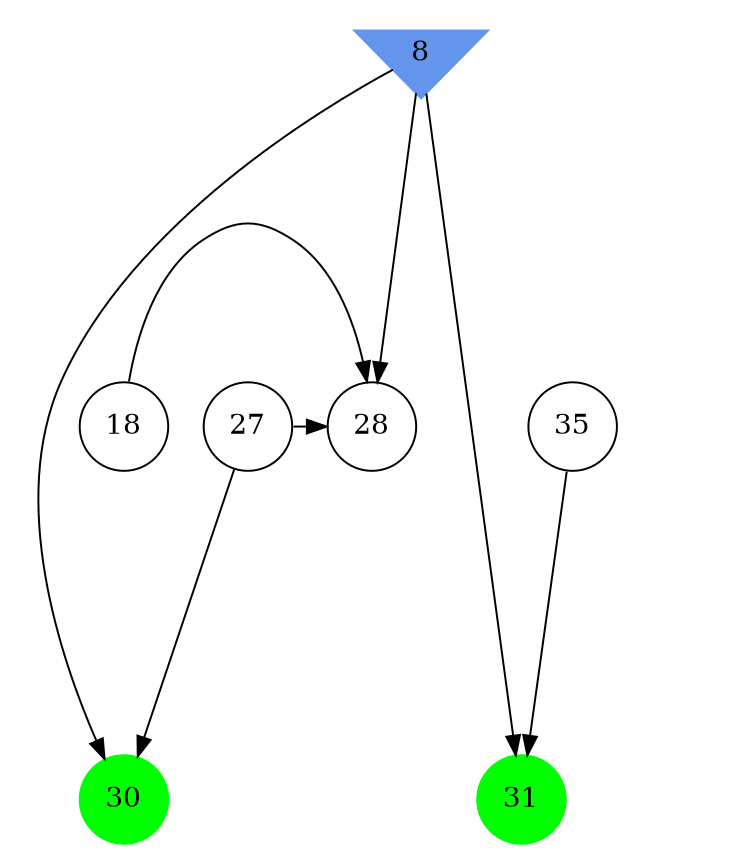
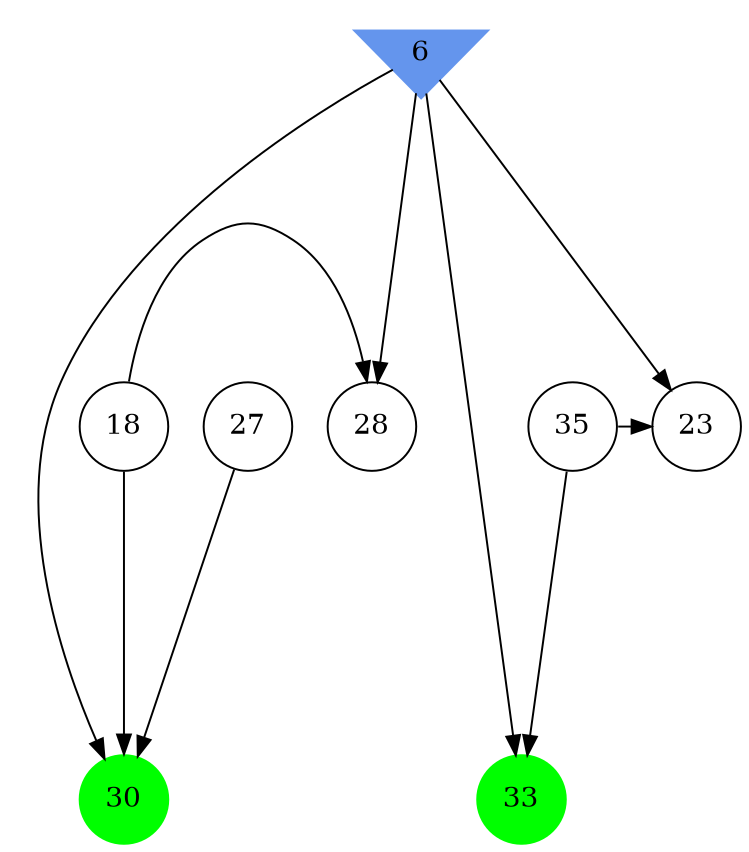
node "8": label "8" -> "6"
edge "27" -> "28": removed
node "23": added
edge "18" -> "30": added
node "31": label "31" -> "33"
